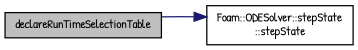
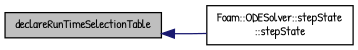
edge "declareRunTimeSelectionTable" -> "Foam::ODESolver::stepState ::stepState": reversed
